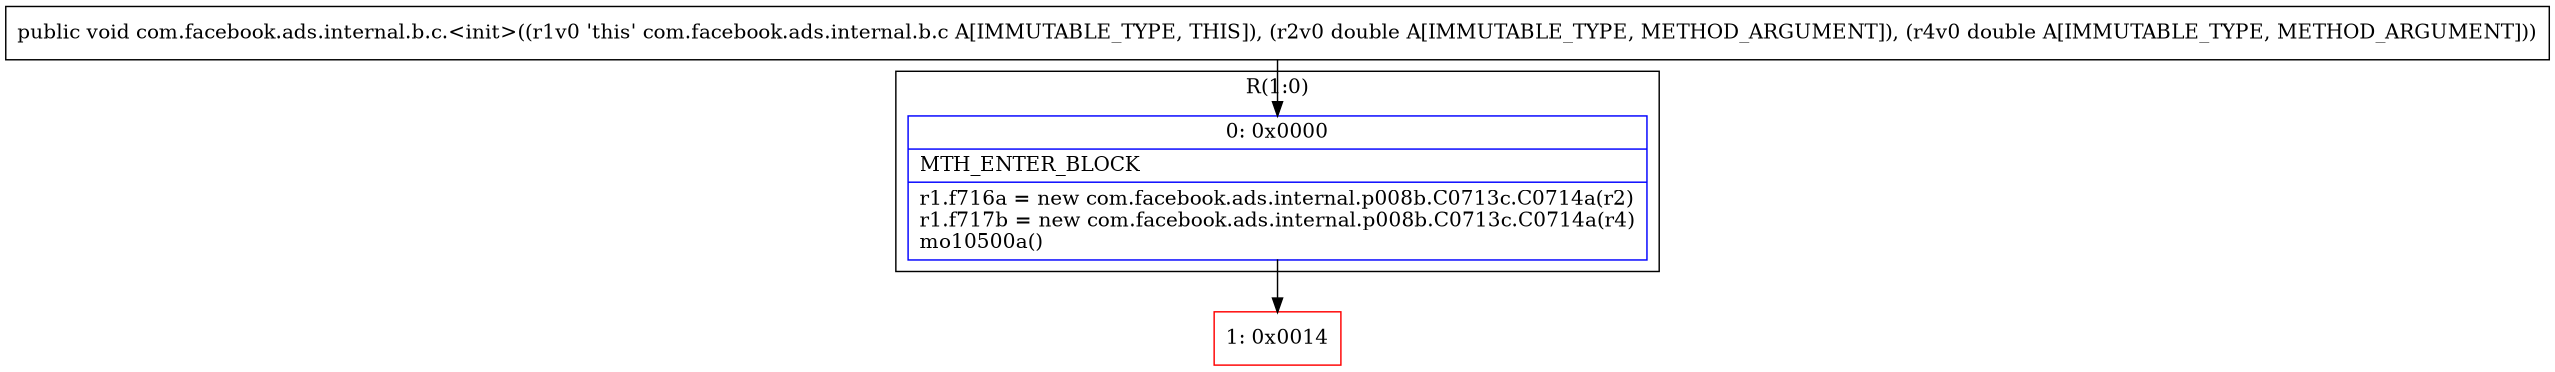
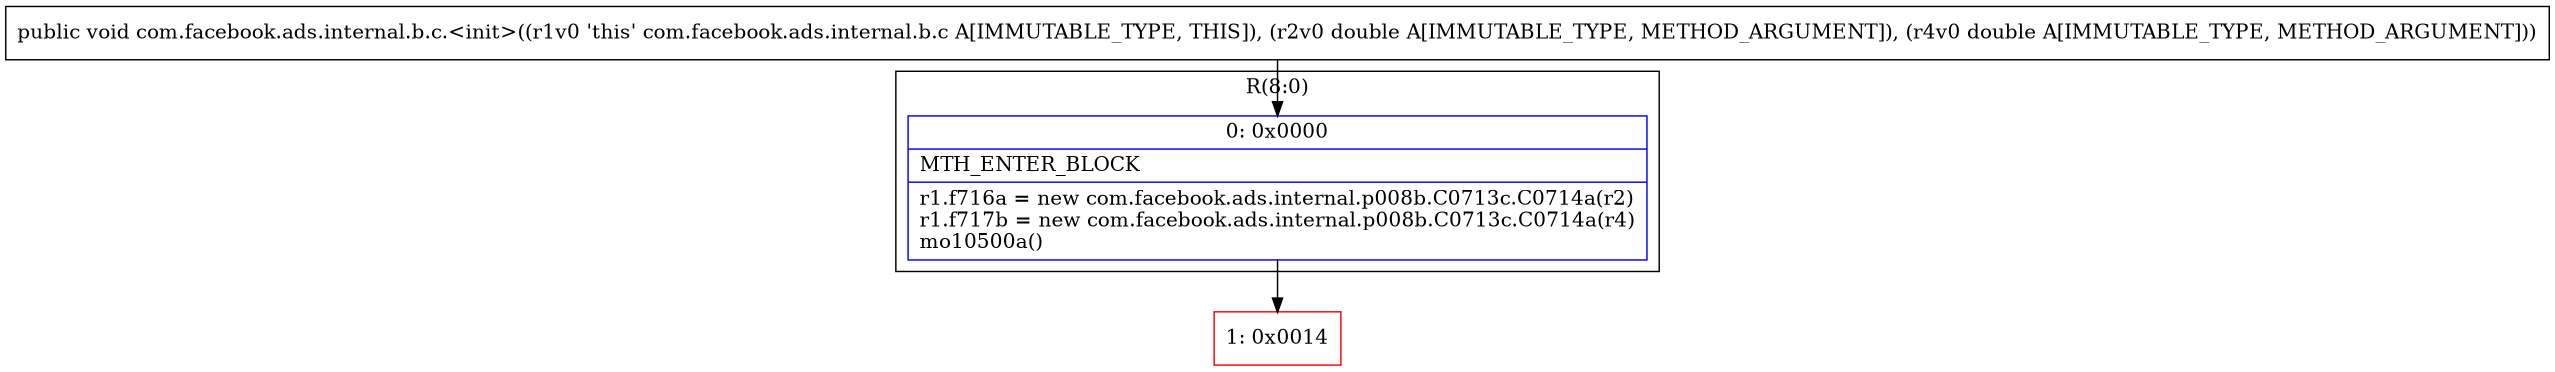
cluster "R(1:0)": label "R(1:0)" -> "R(8:0)"
